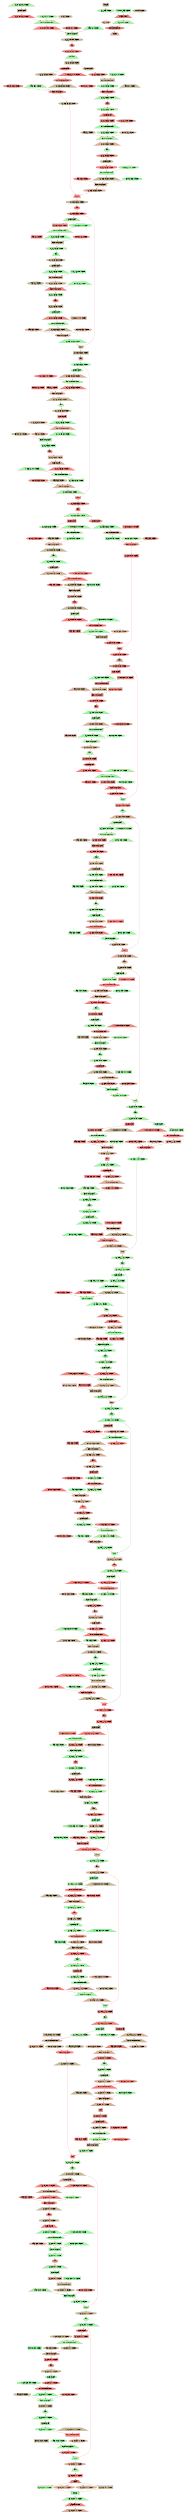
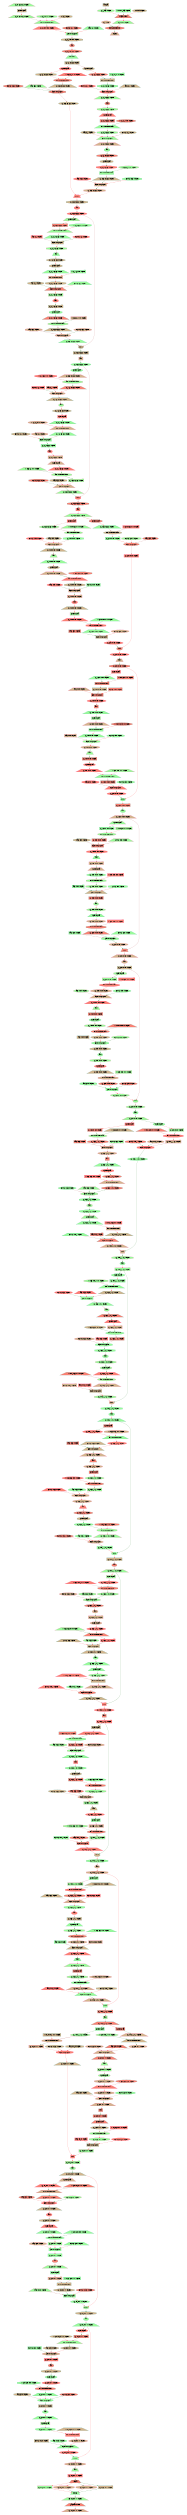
node "(64, 3, 62, 224), float32": fillcolor salmon -> palegreen
